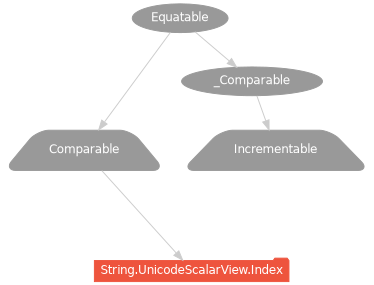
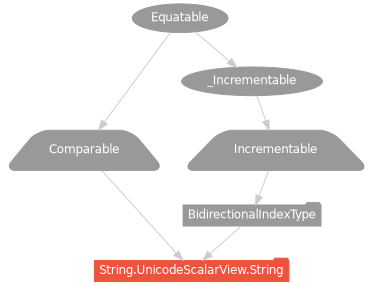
node "_Comparable": label "_Comparable" -> "_Incrementable"
node "BidirectionalIndexType": added
node "String.UnicodeScalarView.Index": label "String.UnicodeScalarView.Index" -> "String.UnicodeScalarView.String"
